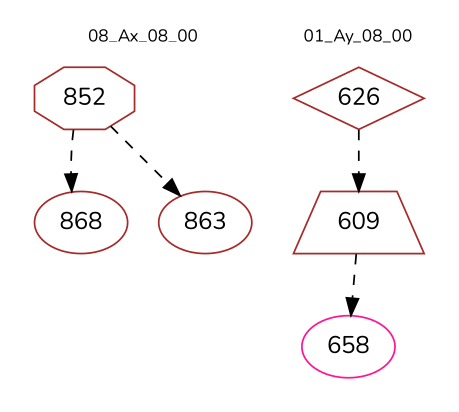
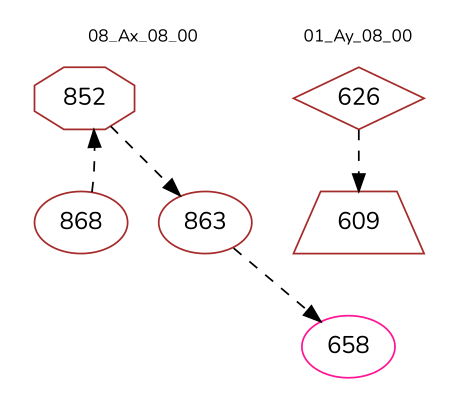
edge "852" -> "868": reversed
edge "609" -> "658": now "863" -> "658"
